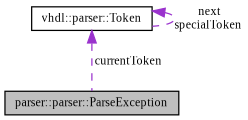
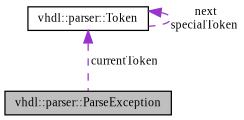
node "parser::parser::ParseException": label "parser::parser::ParseException" -> "vhdl::parser::ParseException"
